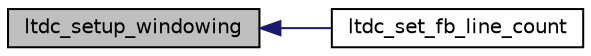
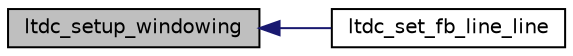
node "ltdc_set_fb_line_count": label "ltdc_set_fb_line_count" -> "ltdc_set_fb_line_line"
